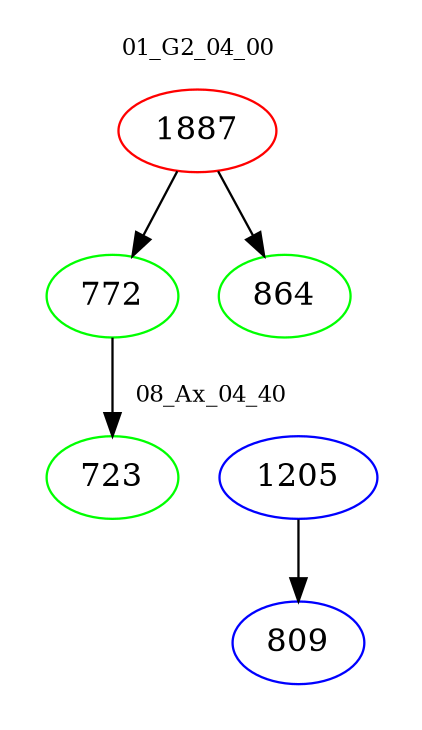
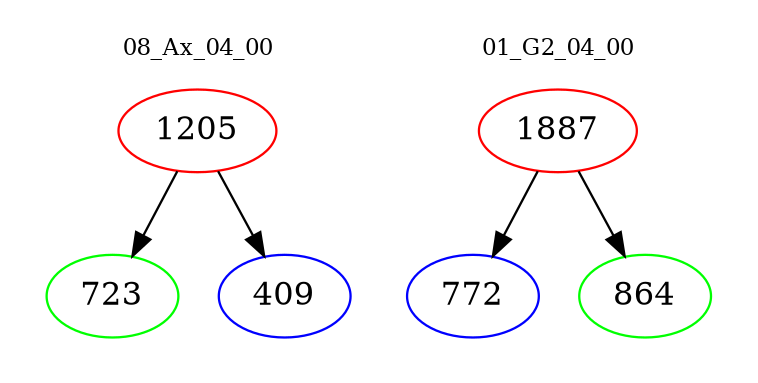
node "772": color green -> blue
edge "772" -> "723": now "1205" -> "723"
cluster "08_Ax_04_40": label "08_Ax_04_40" -> "08_Ax_04_00"
node "1205": color blue -> red
node "809": label "809" -> "409"
